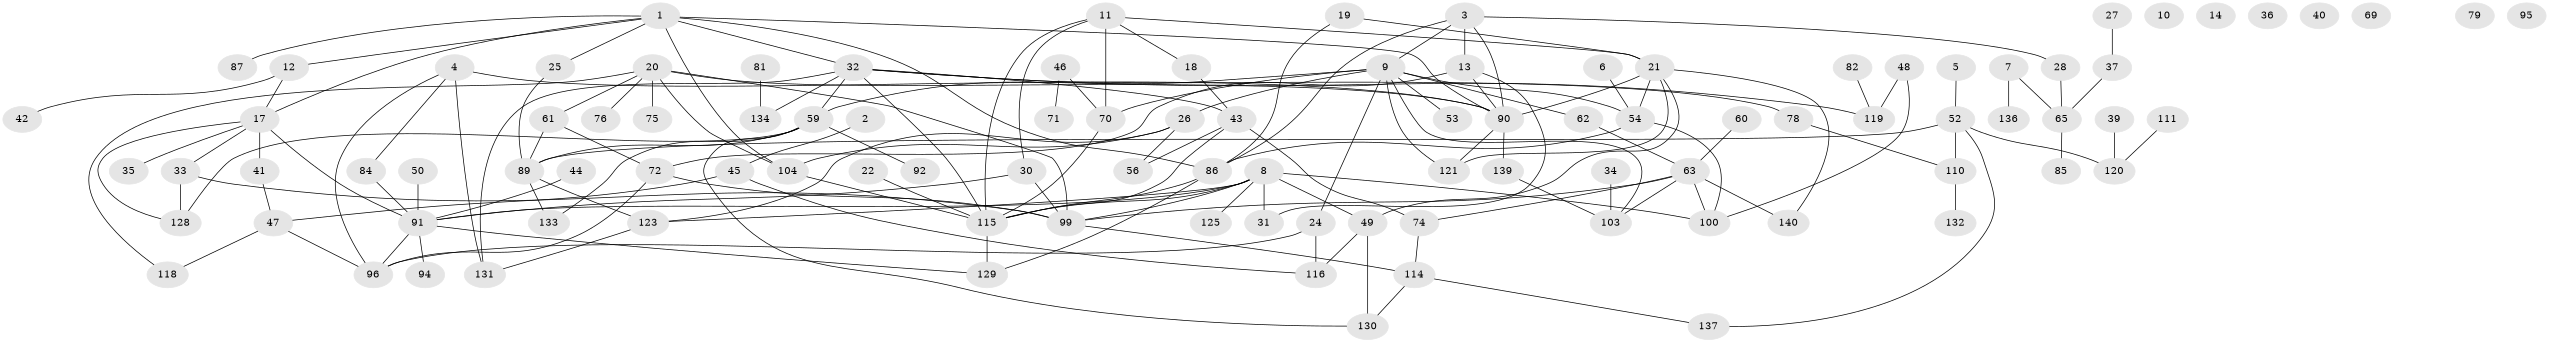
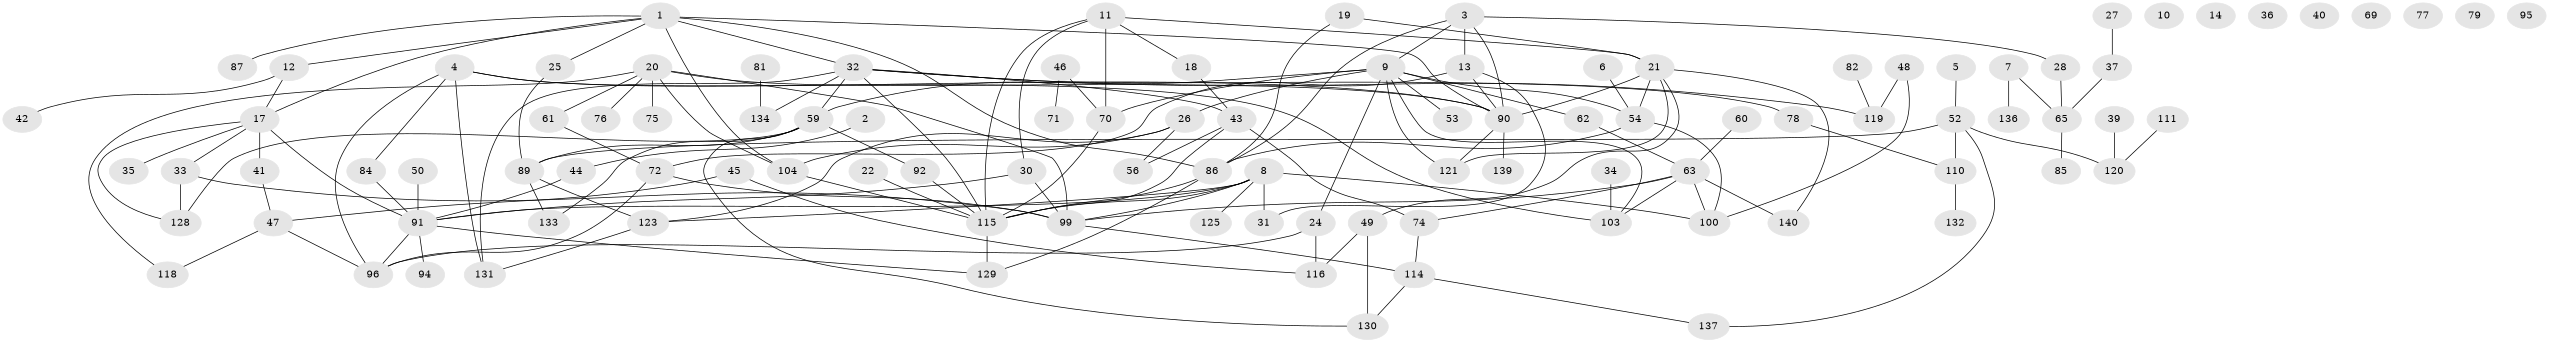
node "77": added
edge "61" -- "89": removed
edge "2" -- "45": now "2" -- "44"
edge "92" -- "115": added
edge "8" -- "49": removed
edge "139" -- "103": now "4" -- "103"
